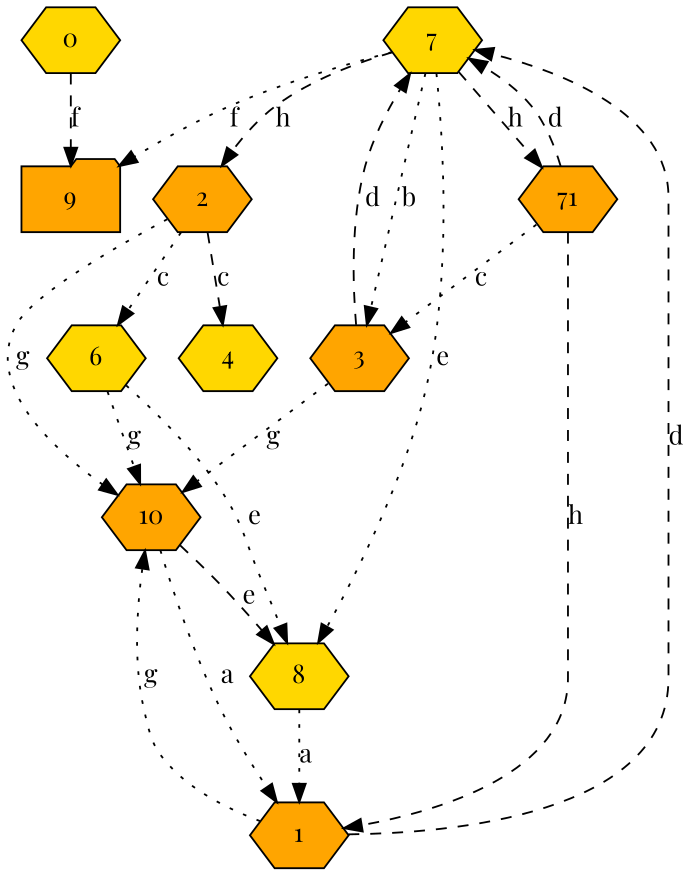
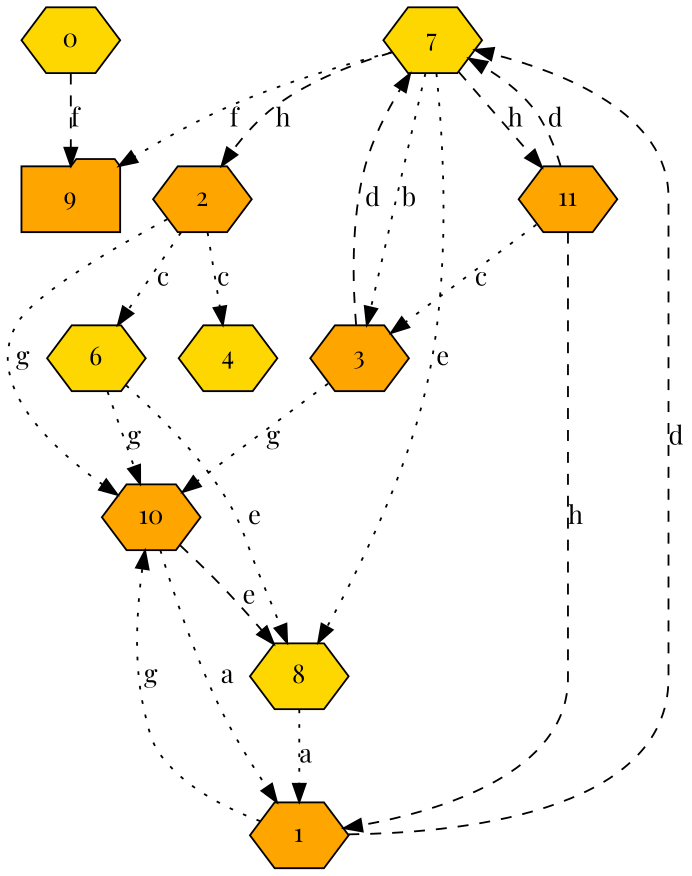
node "71": label "71" -> "11"
edge "2" -> "4": style dashed -> dotted
